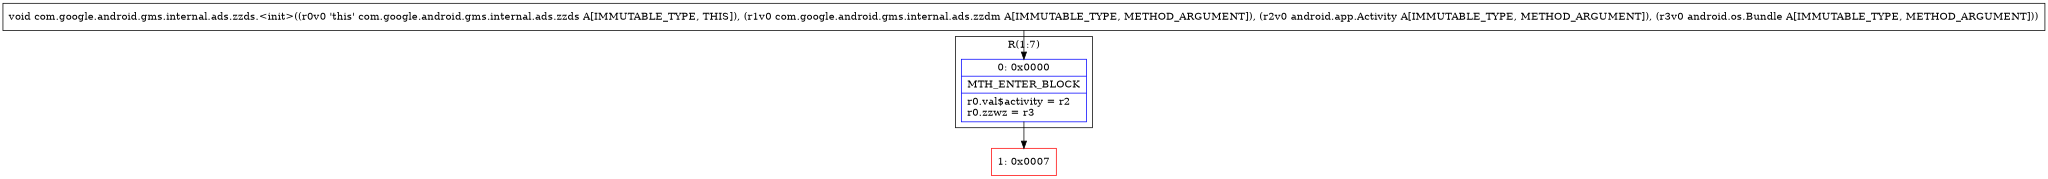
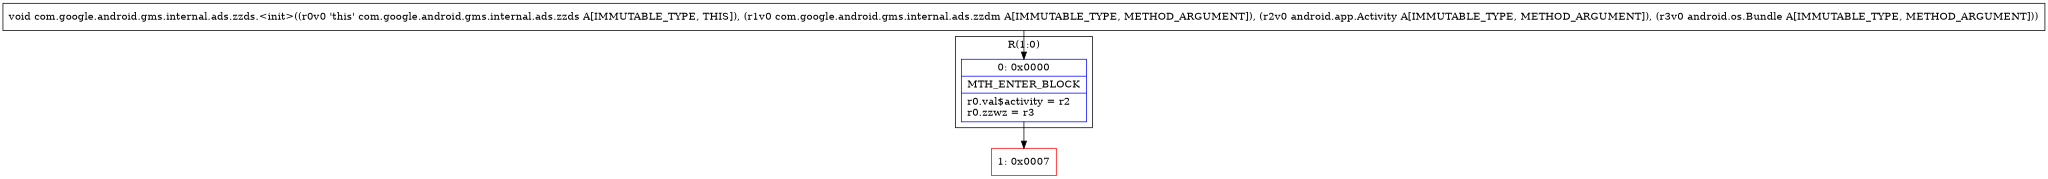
cluster "R(1:7)": label "R(1:7)" -> "R(1:0)"
